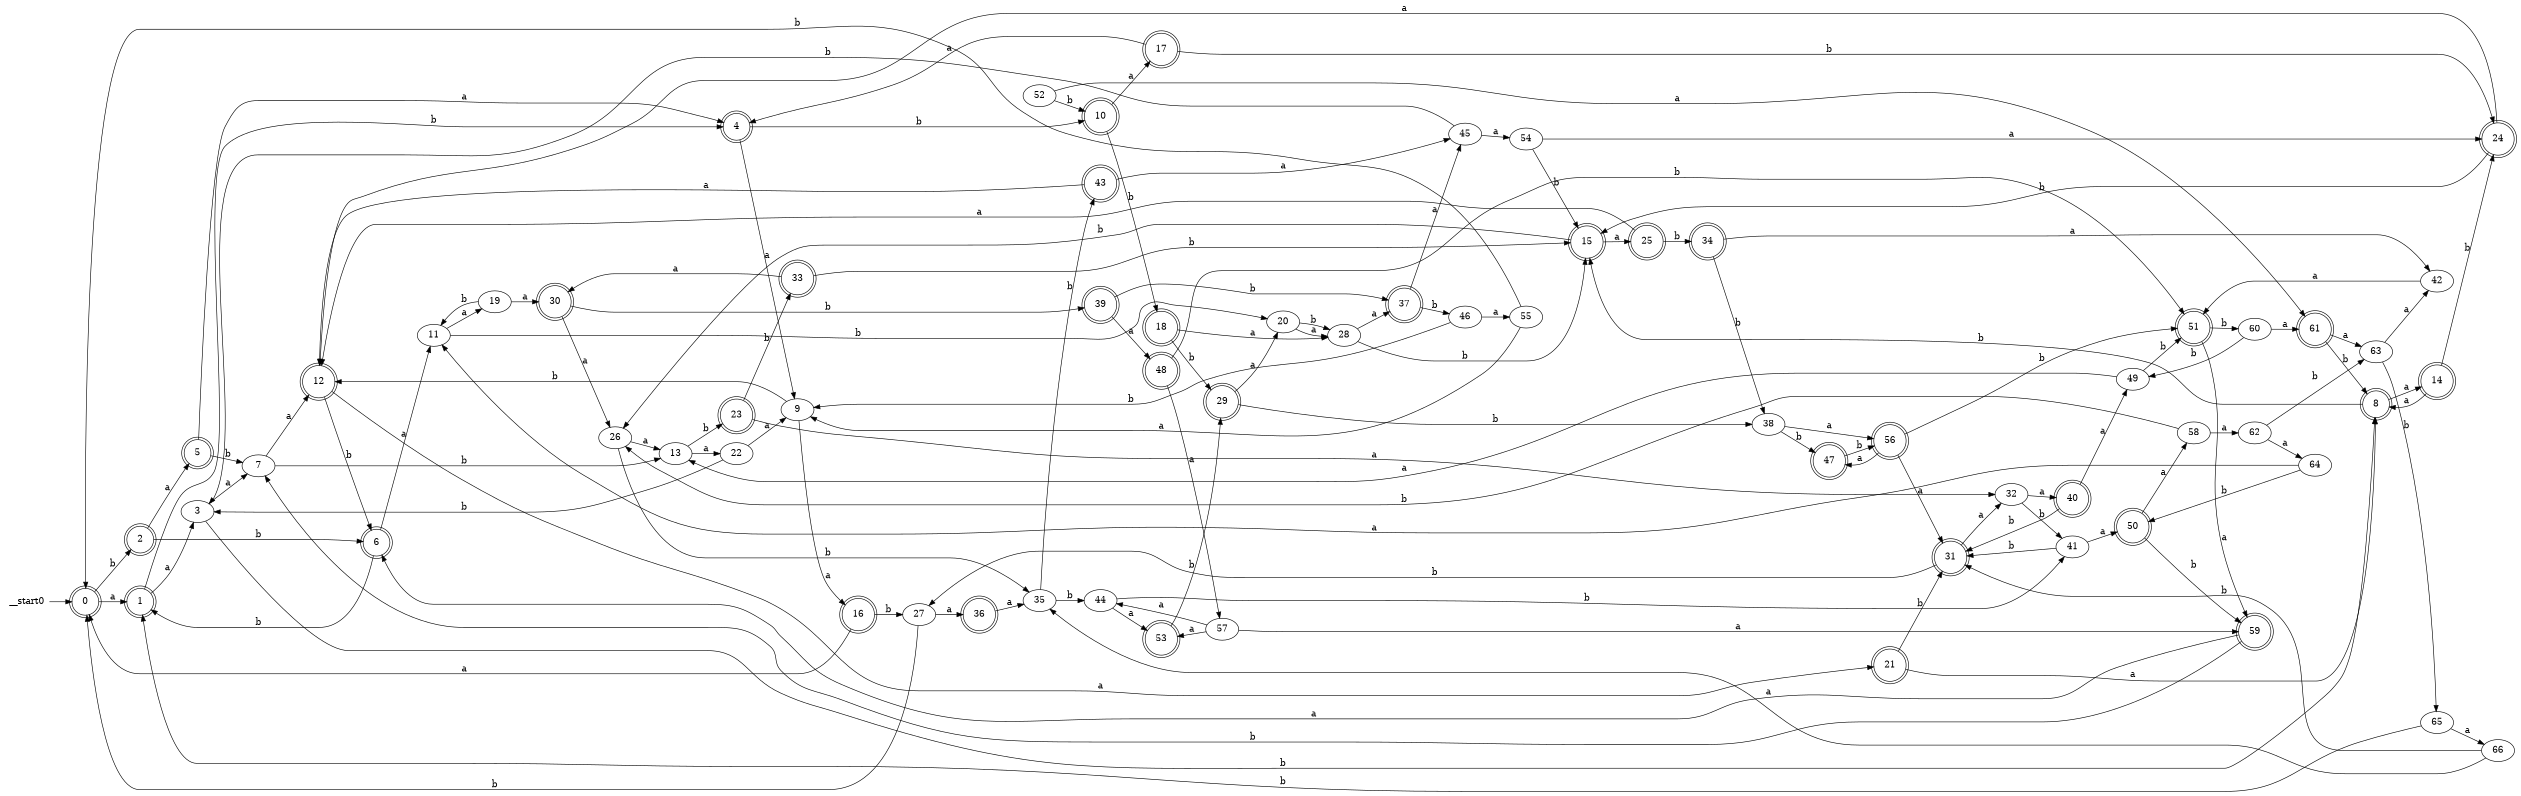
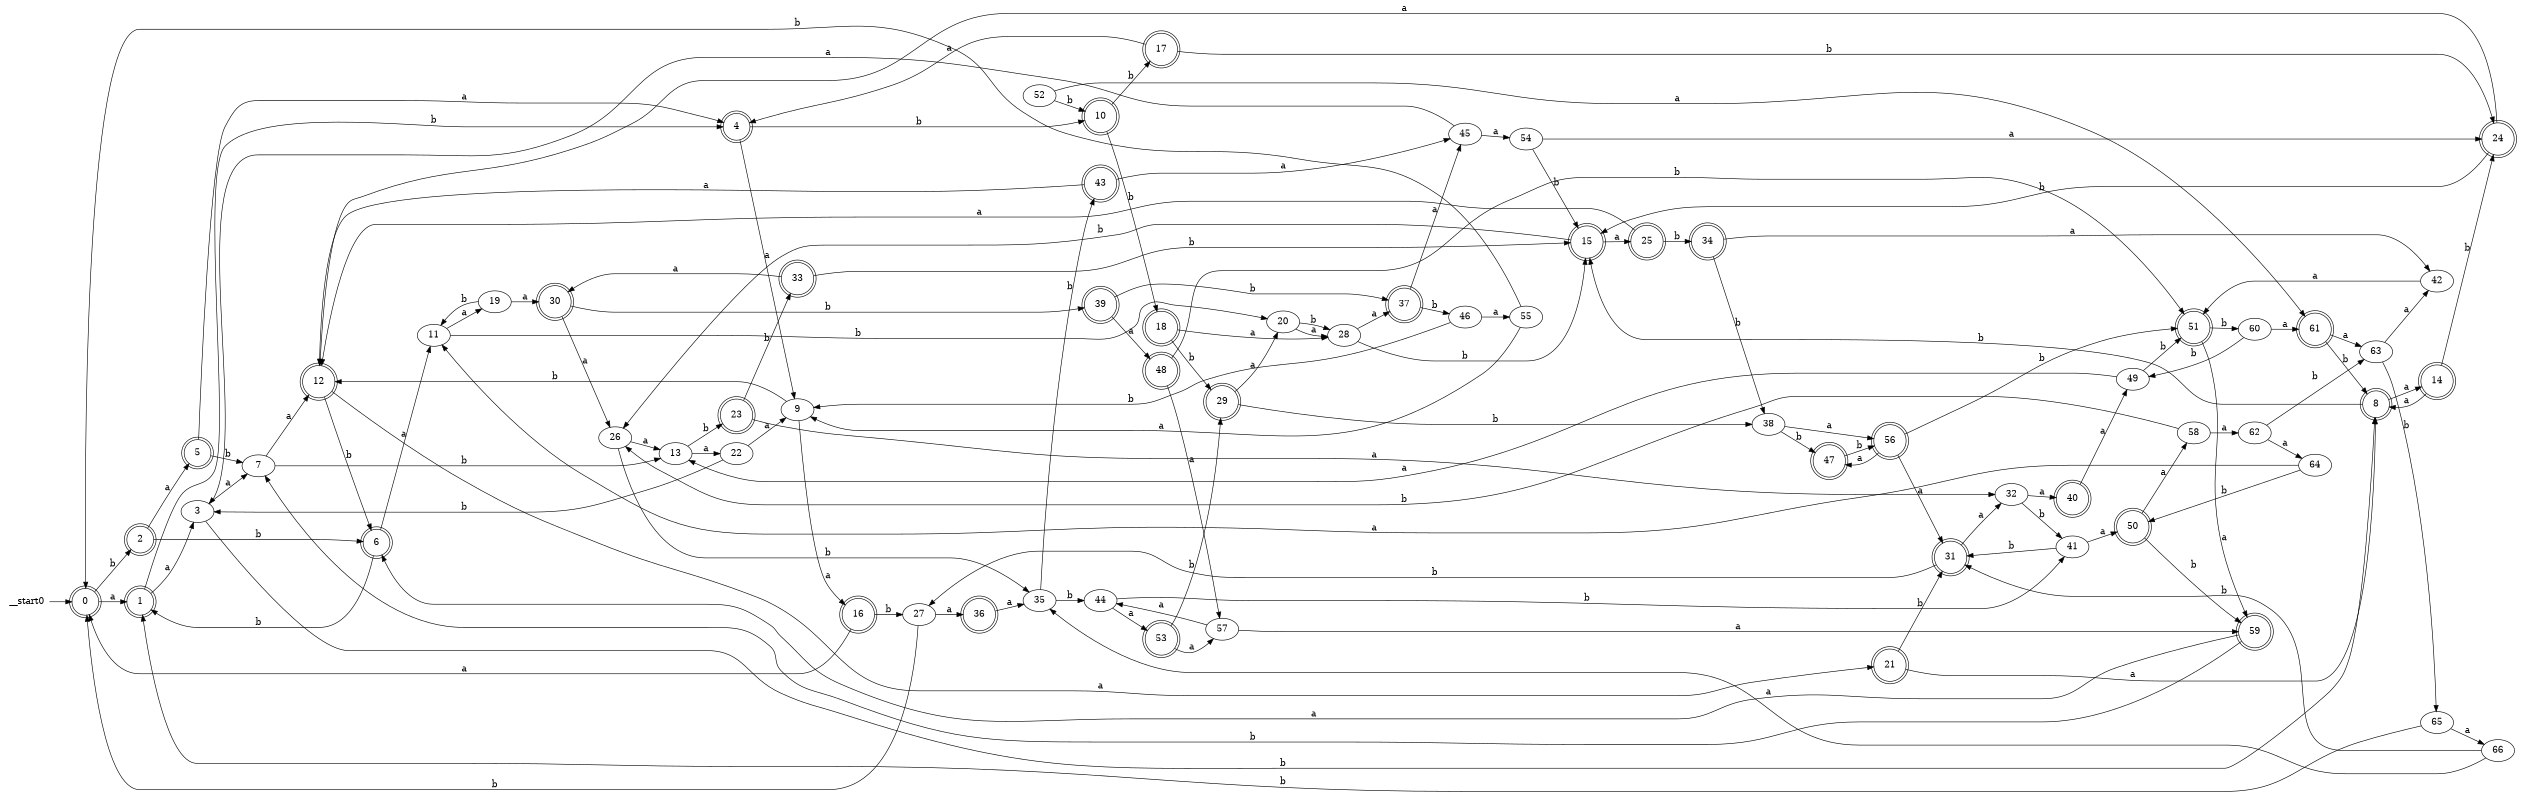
edge "45" -> "3": label "b" -> "a"
edge "10" -> "17": label "a" -> "b"
edge "40" -> "31": removed, label "b"
edge "57" -> "53": reversed
